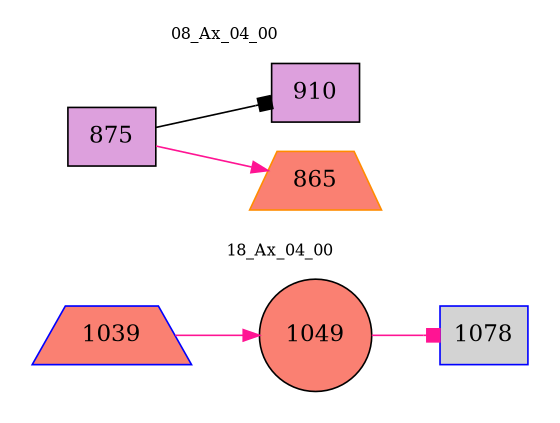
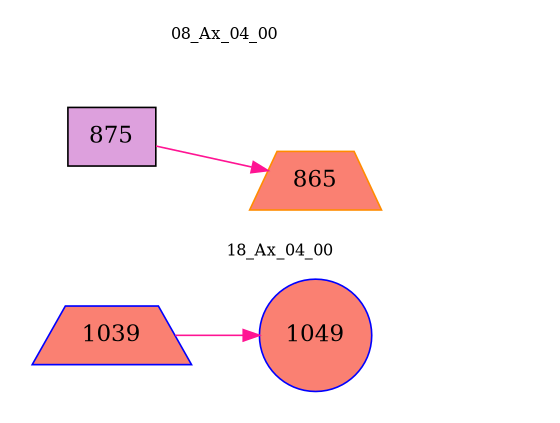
node "910": removed
node "1049": color black -> blue
node "1078": removed
